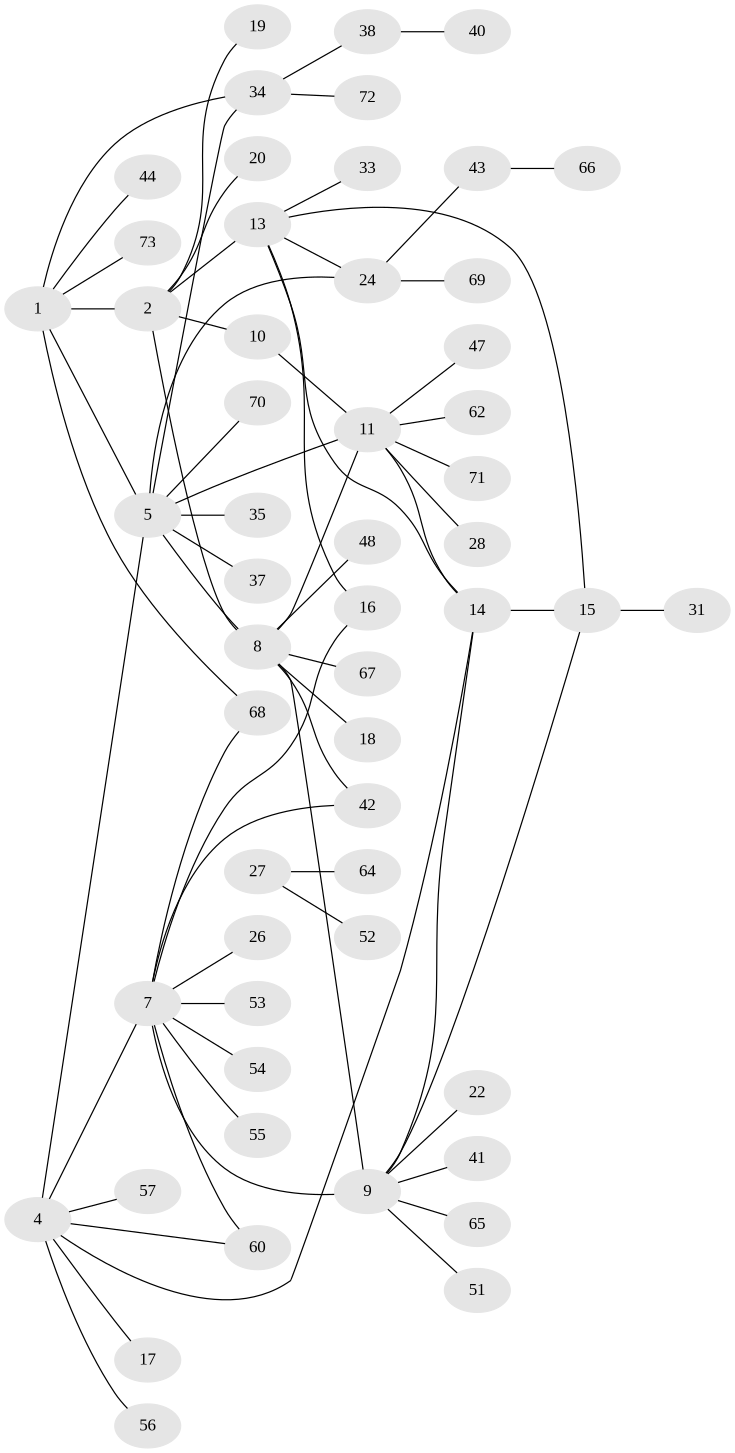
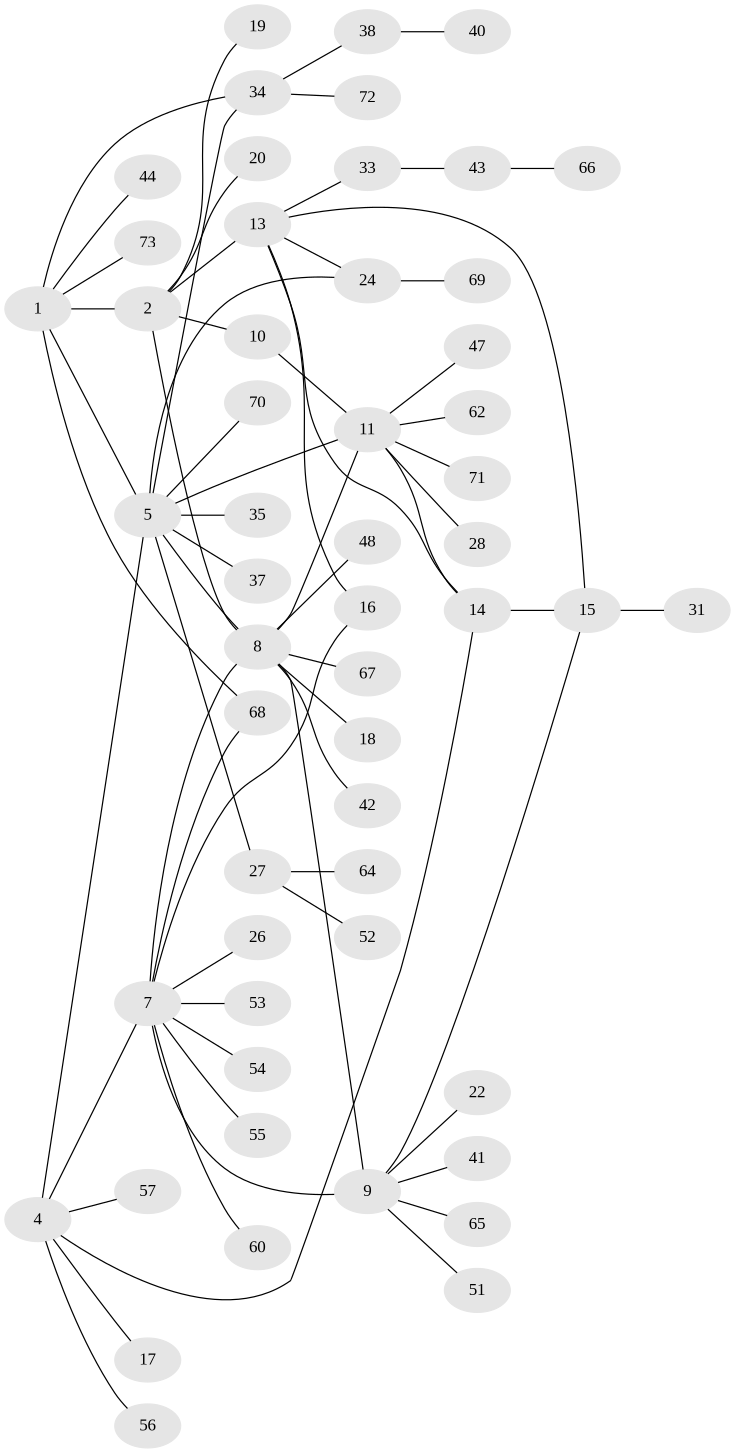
edge "43" -- "24": now "43" -- "33"
edge "5" -- "27": added
edge "42" -- "7": now "8" -- "7"
edge "14" -- "9": removed
edge "4" -- "60": removed
